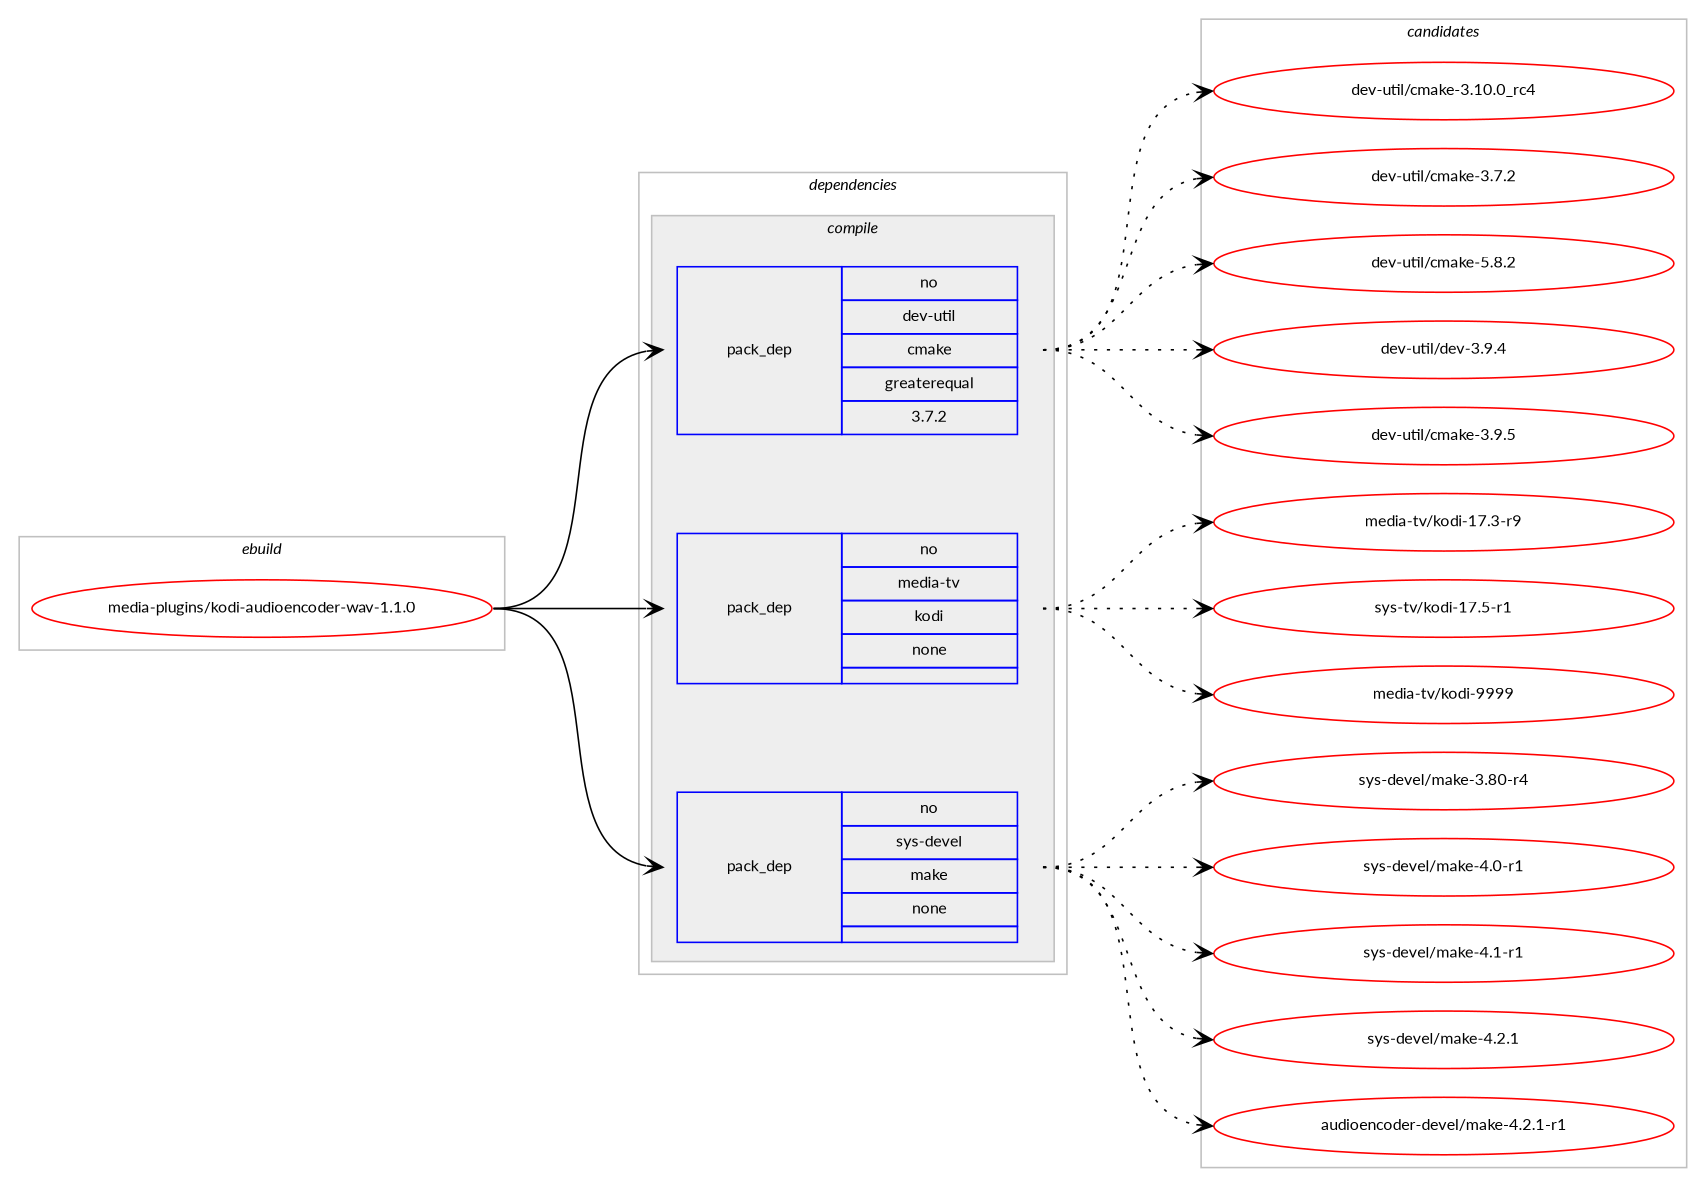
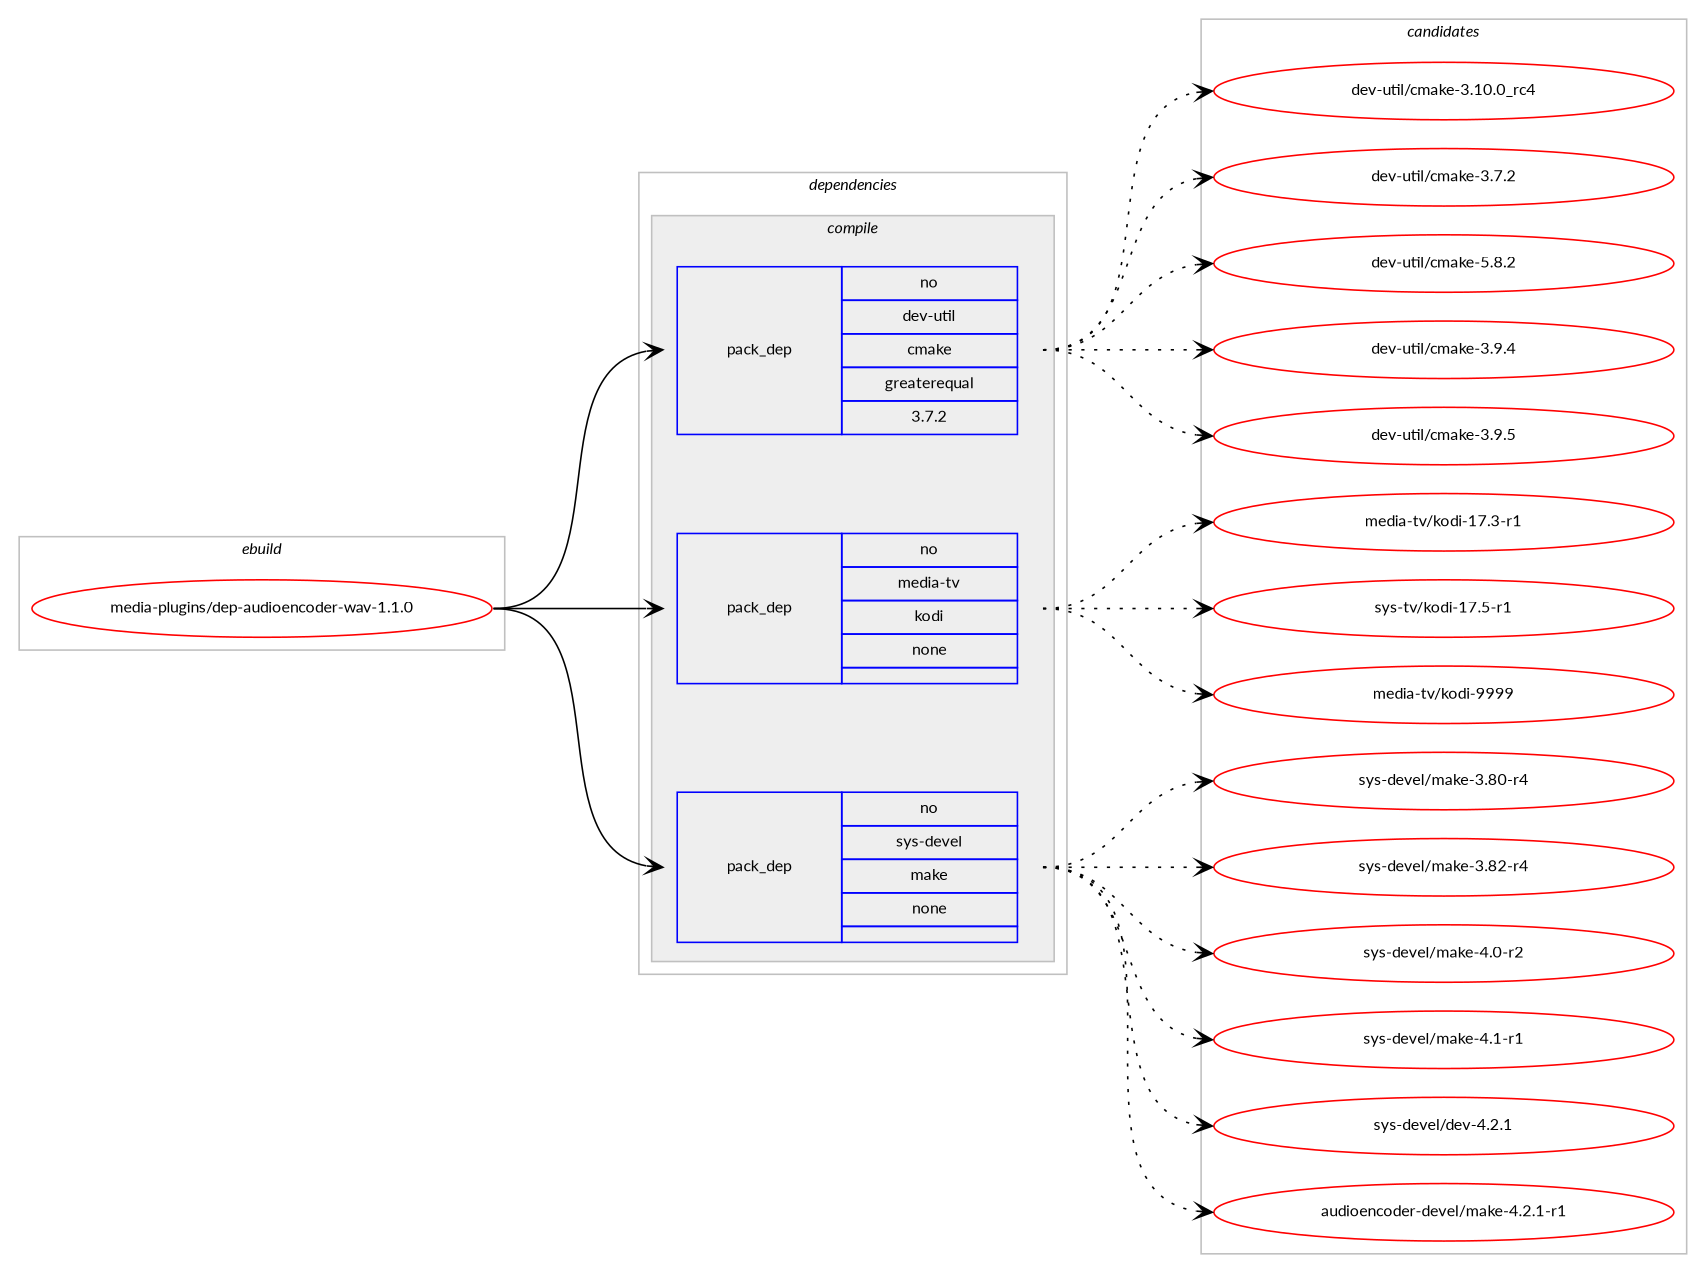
node "dev-util/dev-3.9.4": label "dev-util/dev-3.9.4" -> "dev-util/cmake-3.9.4"
node "media-tv/kodi-17.3-r9": label "media-tv/kodi-17.3-r9" -> "media-tv/kodi-17.3-r1"
node "media-plugins/kodi-audioencoder-wav-1.1.0": label "media-plugins/kodi-audioencoder-wav-1.1.0" -> "media-plugins/dep-audioencoder-wav-1.1.0"
node "sys-devel/make-3.82-r4": added
node "sys-devel/make-4.0-r1": label "sys-devel/make-4.0-r1" -> "sys-devel/make-4.0-r2"
node "sys-devel/make-4.2.1": label "sys-devel/make-4.2.1" -> "sys-devel/dev-4.2.1"
